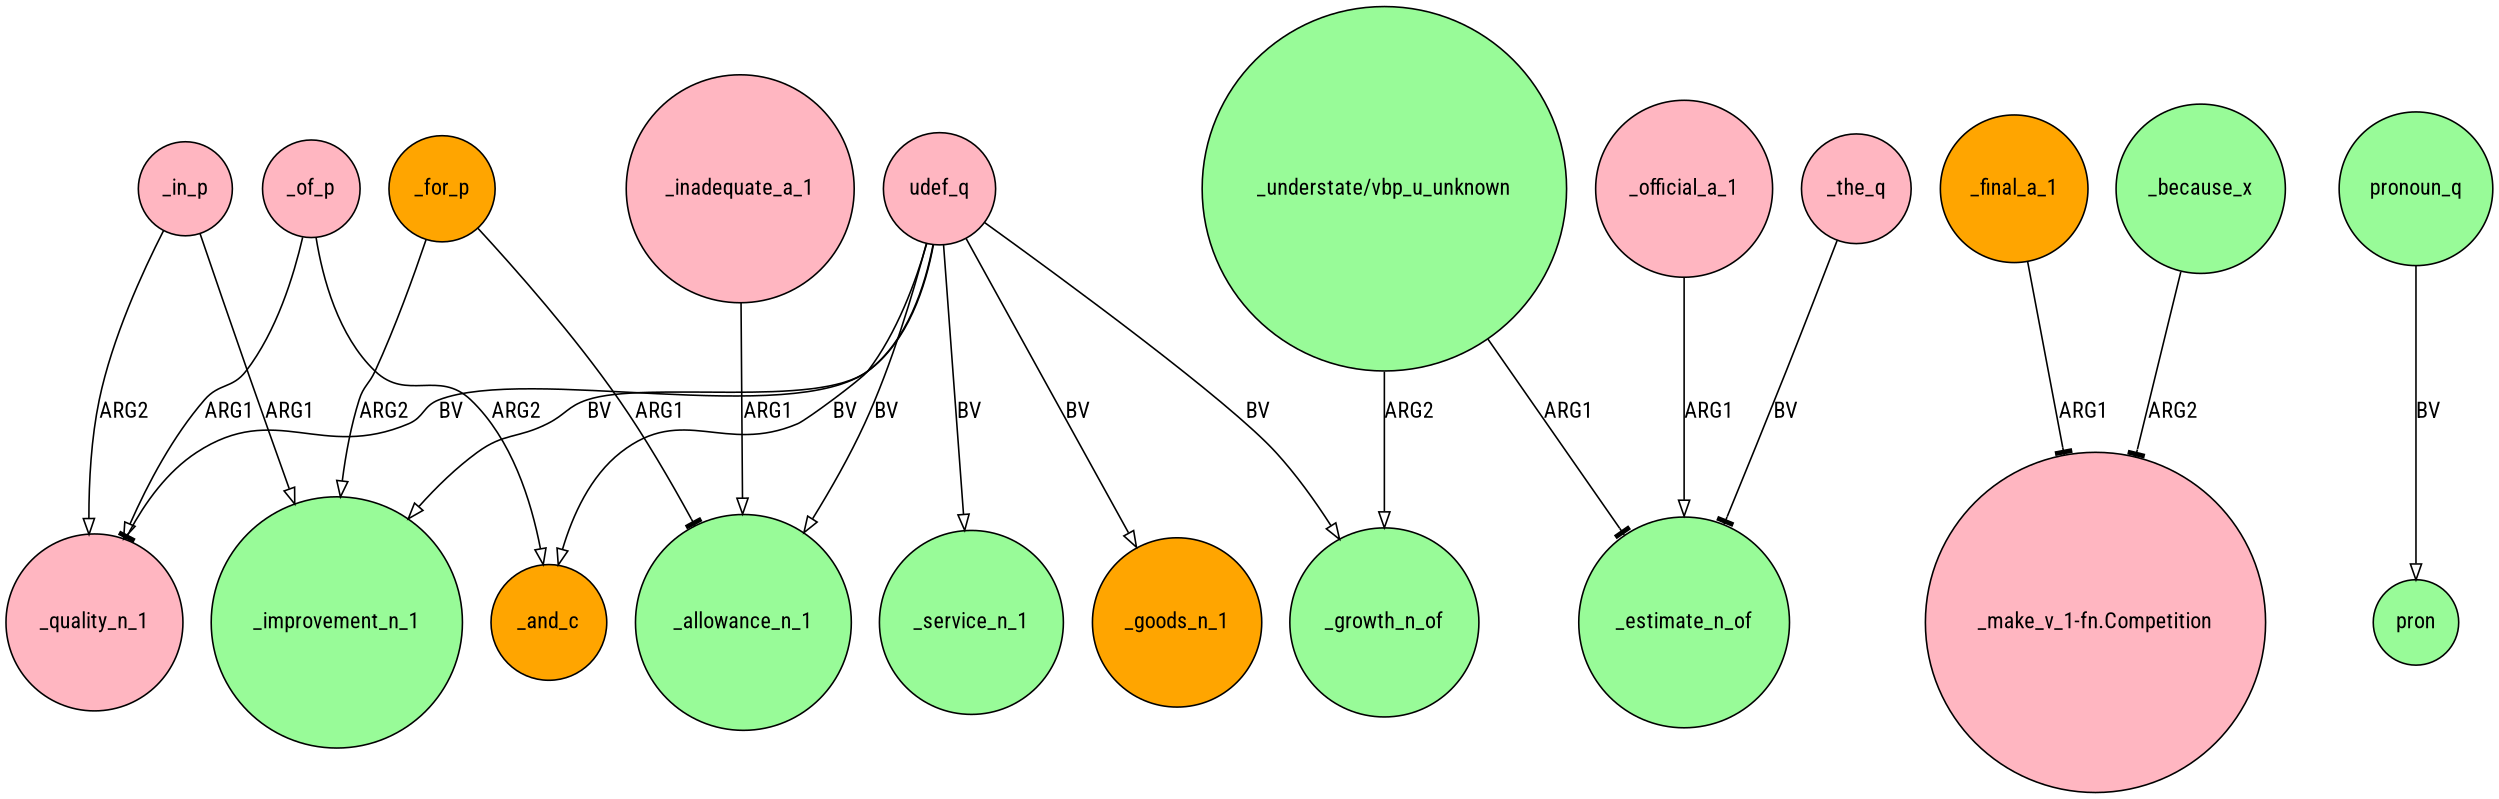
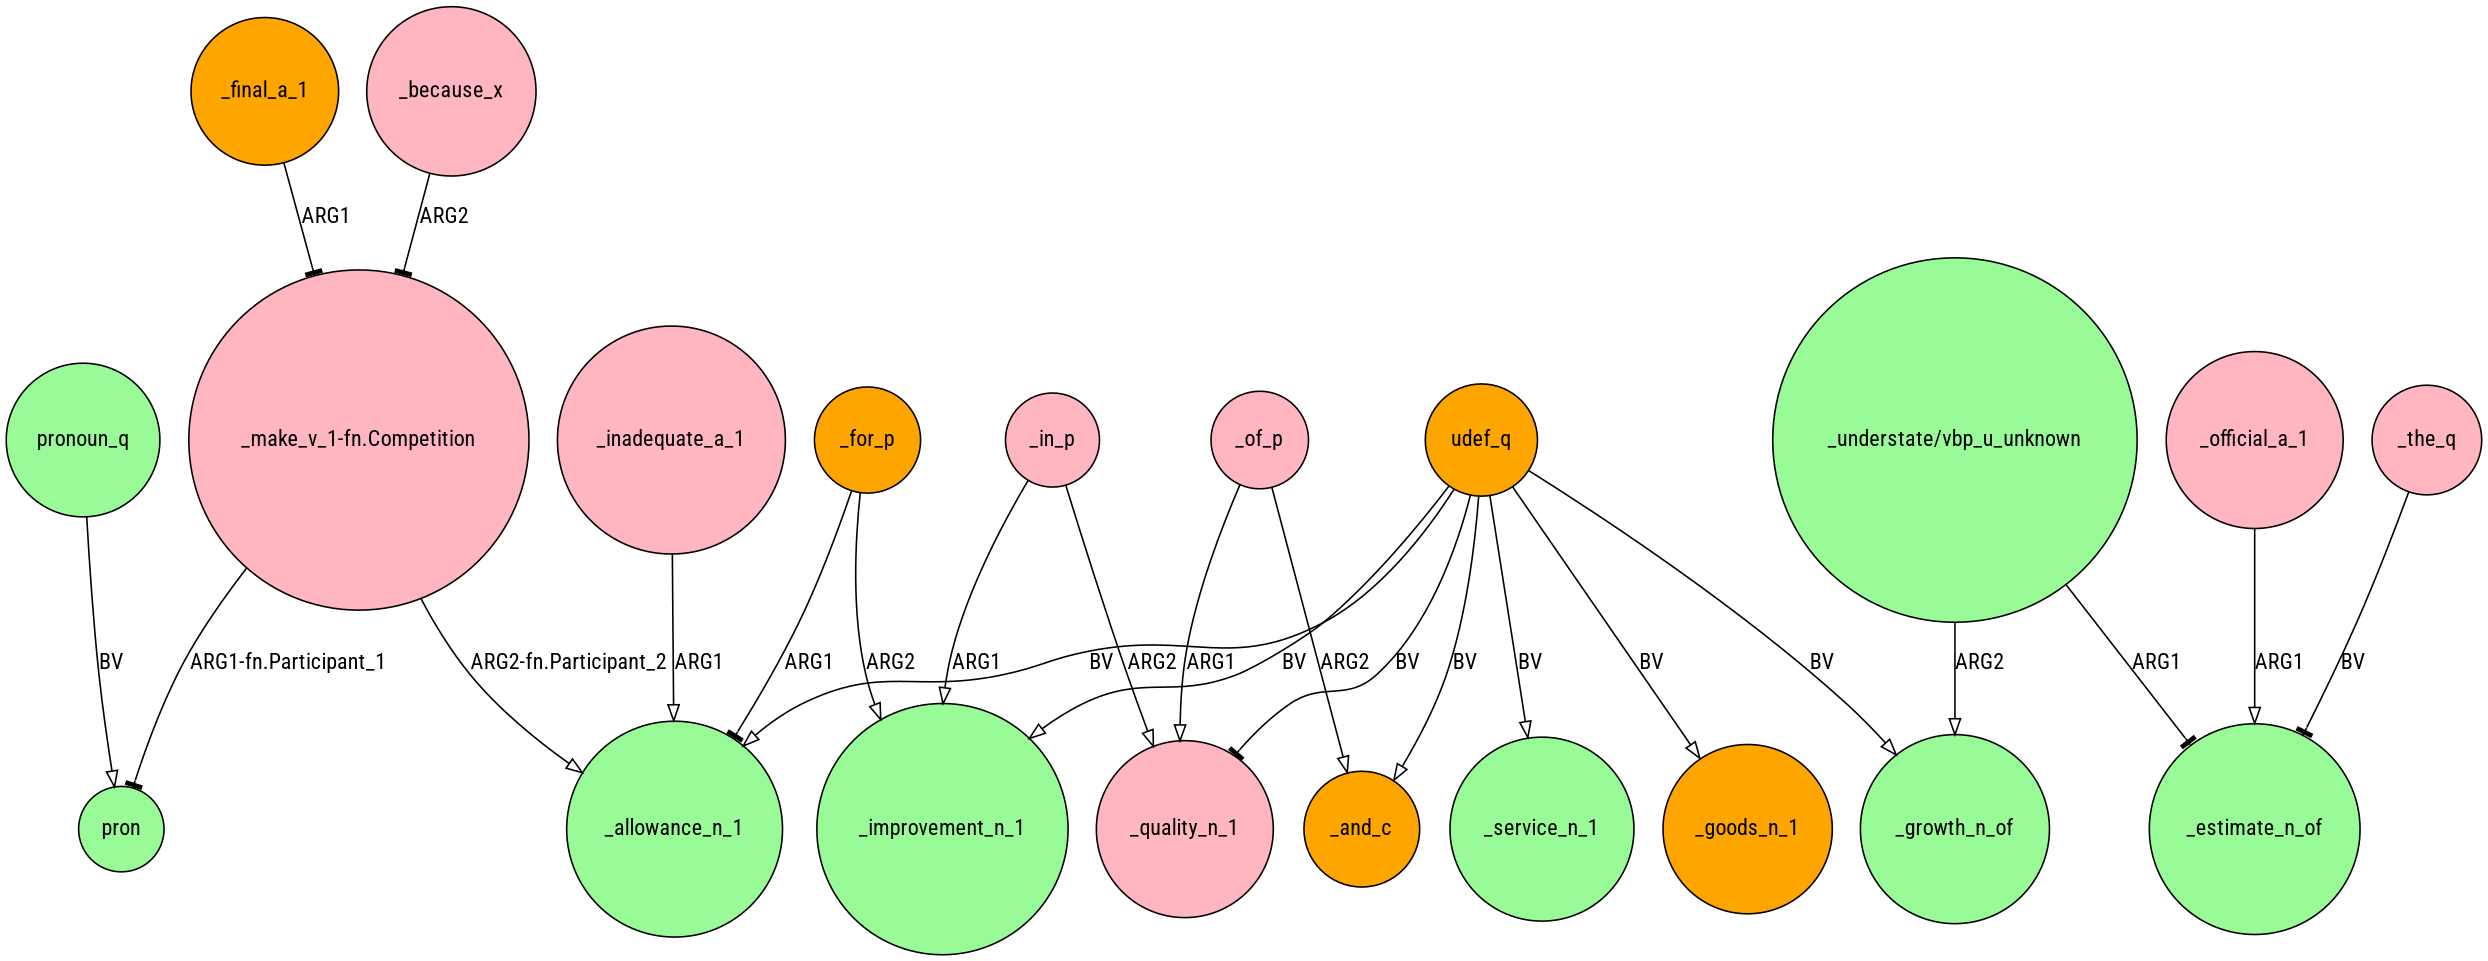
node "udef_q": fillcolor lightpink -> orange
node "_because_x": fillcolor palegreen -> lightpink
edge "_make_v_1-fn.Competition" -> "pron": added, label "ARG1-fn.Participant_1"
edge "_make_v_1-fn.Competition" -> "_allowance_n_1": added, label "ARG2-fn.Participant_2"
